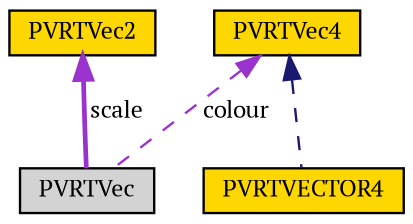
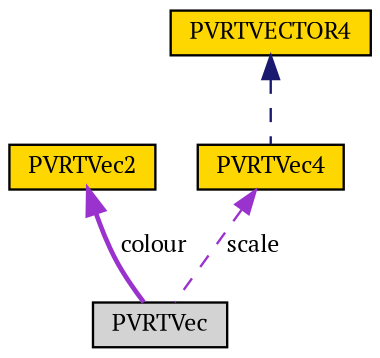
edge "PVRTVec" -> "PVRTVec2": label " scale" -> " colour"
edge "PVRTVec" -> "PVRTVec4": label " colour" -> " scale"
edge "PVRTVECTOR4" -> "PVRTVec4": reversed
